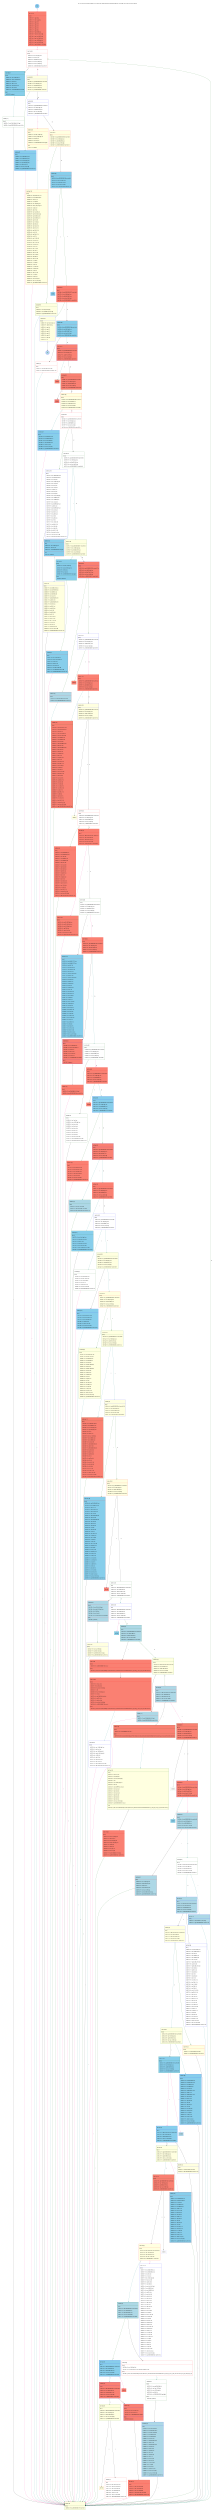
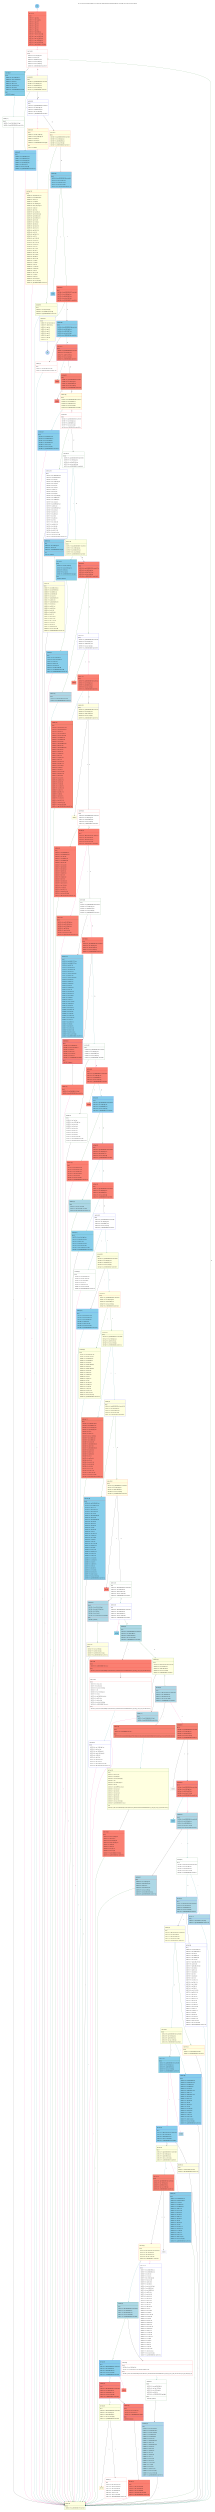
node "0x40211d [44]": fillcolor salmon -> white
